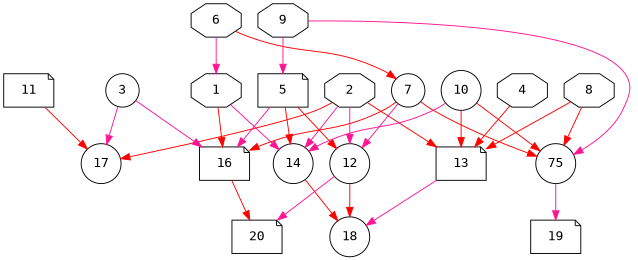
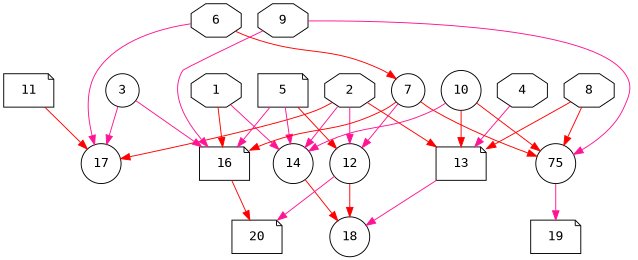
edge "6" -> "1": now "6" -> "17"
edge "9" -> "5": now "9" -> "16"
edge "4" -> "13": color red -> deeppink
edge "5" -> "14": color red -> deeppink
